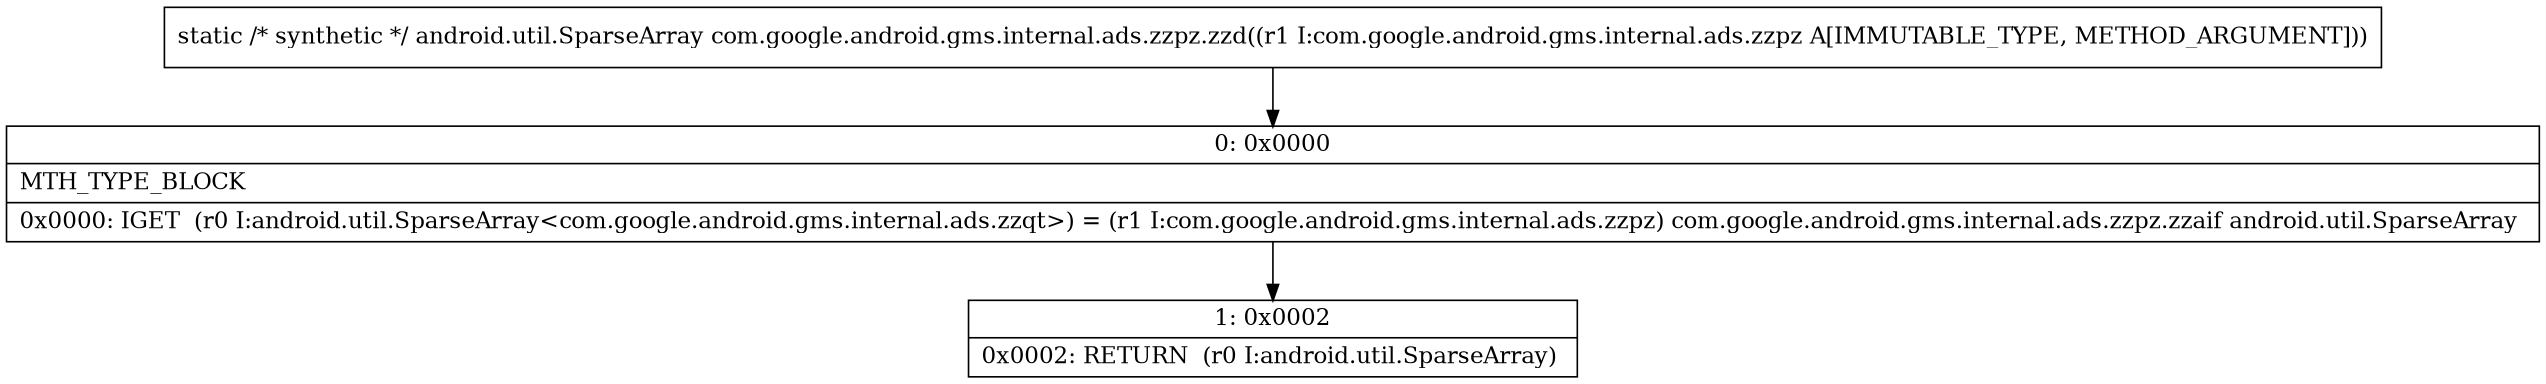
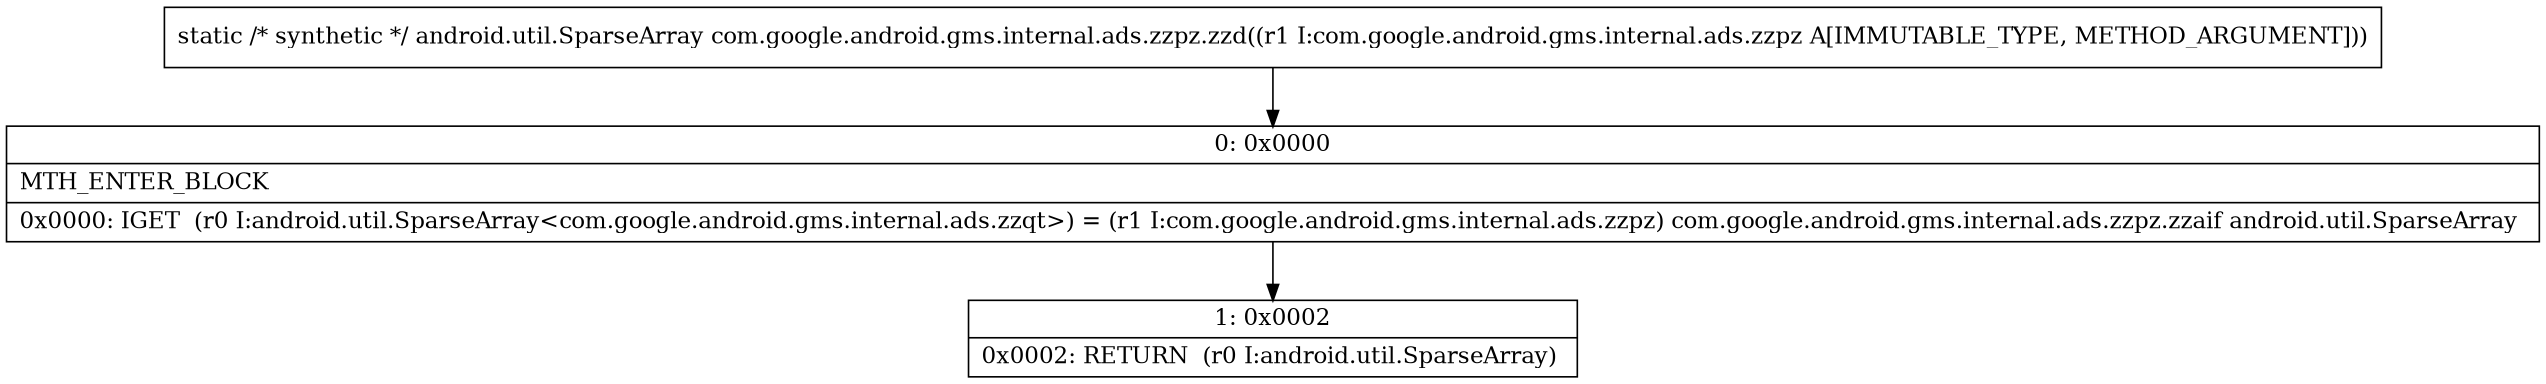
node "0: 0x0000": text "MTH_TYPE_BLOCK" -> "MTH_ENTER_BLOCK"
